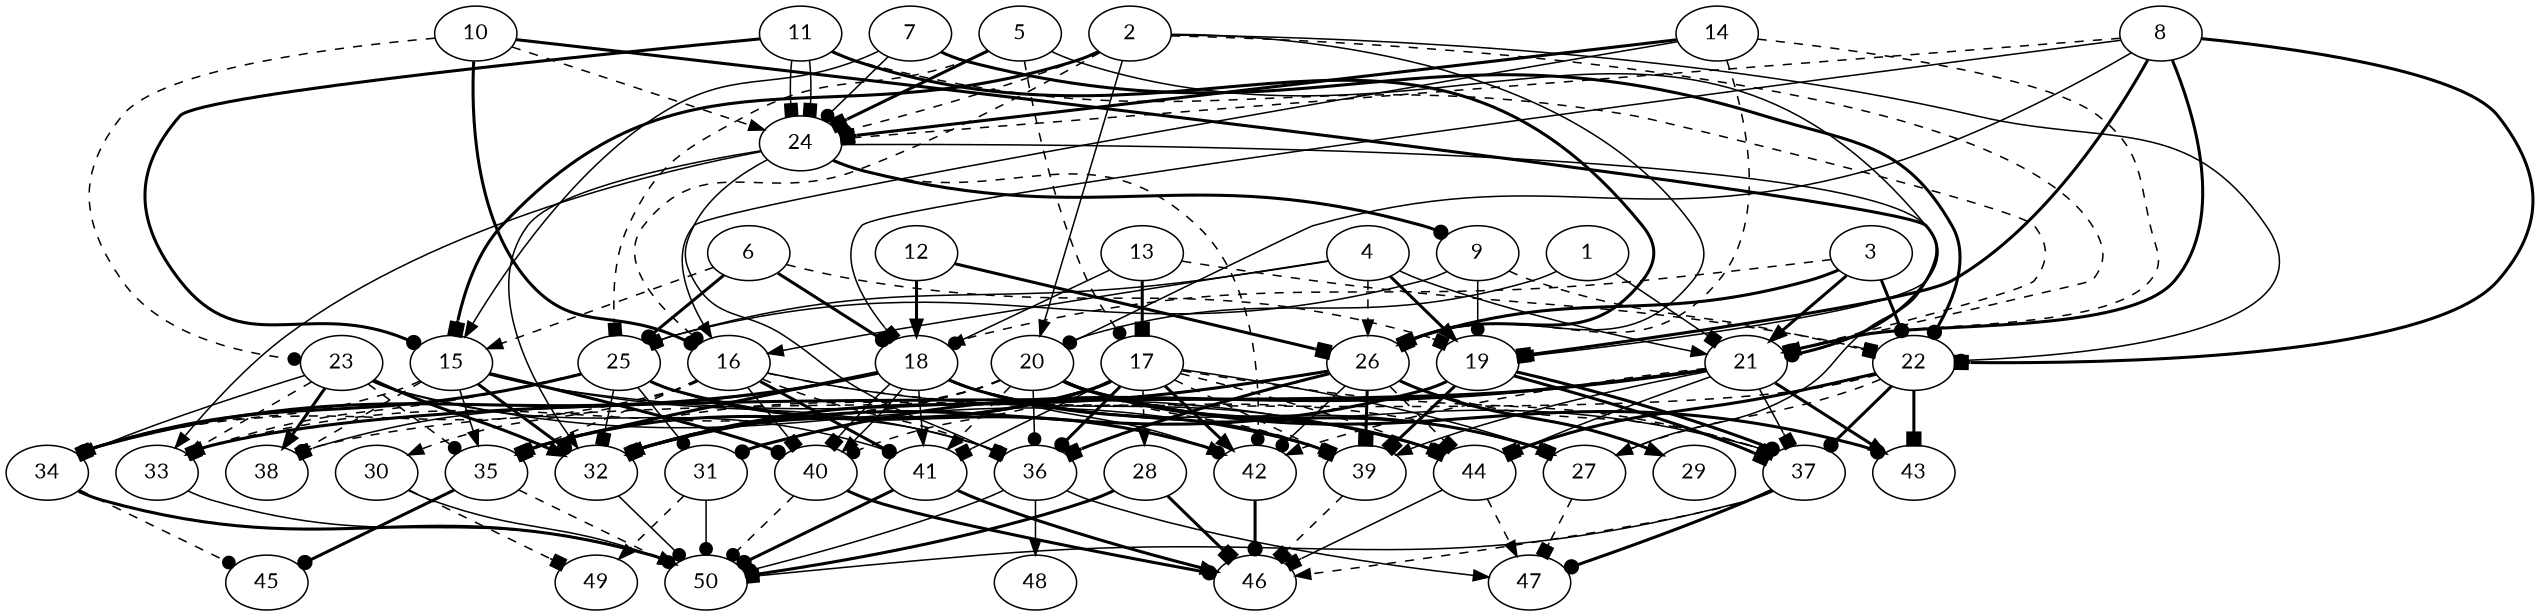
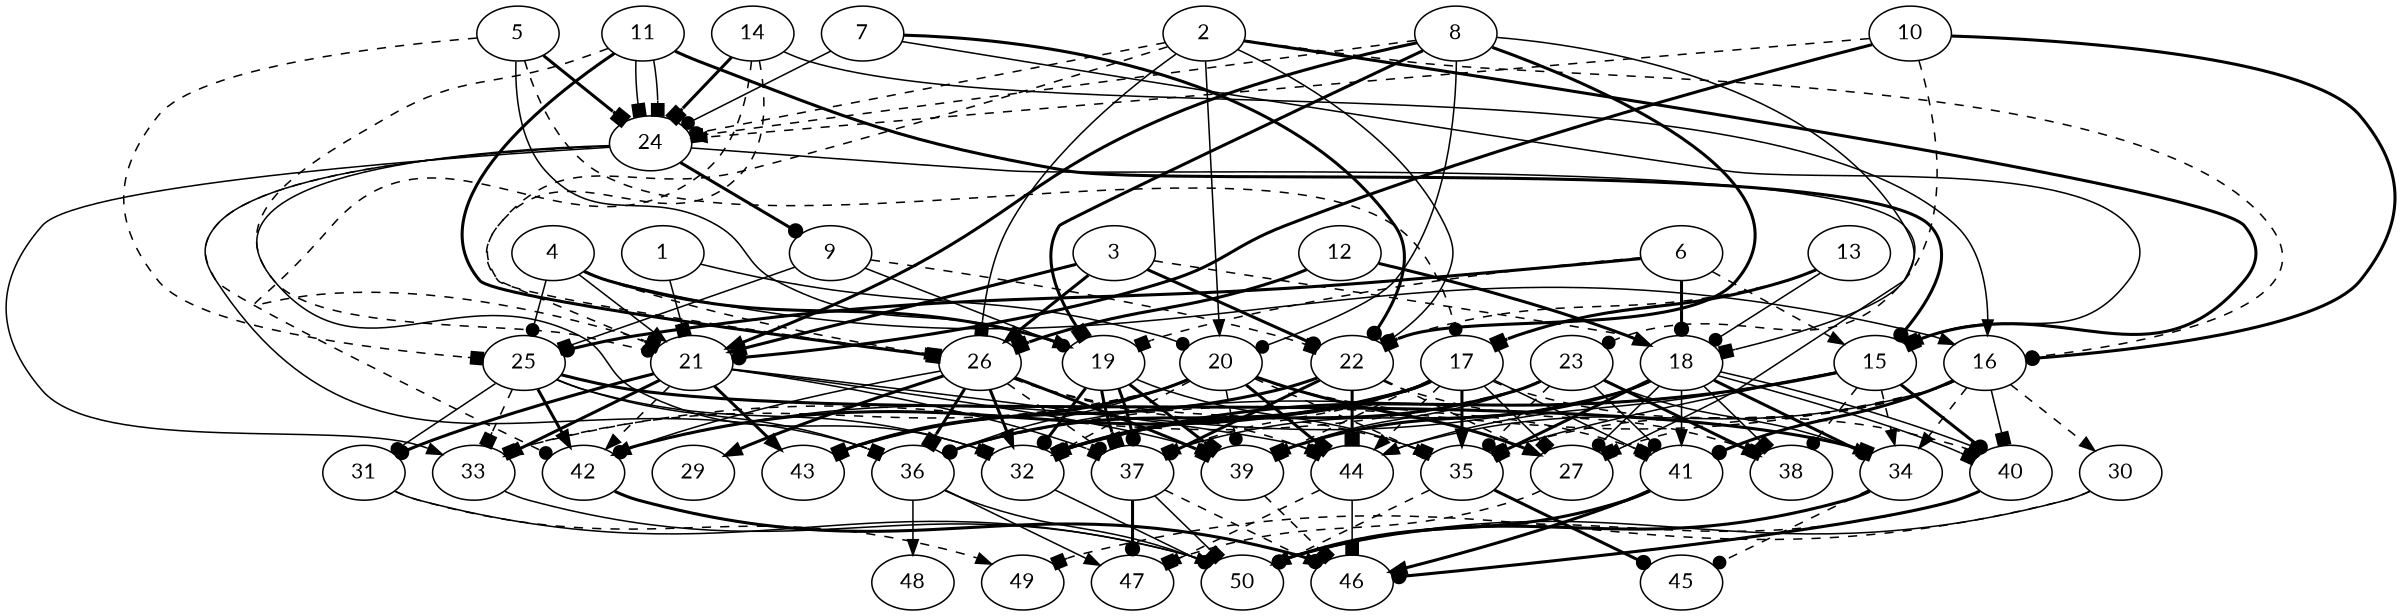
edge "19" -> "35": added
node "28": removed
